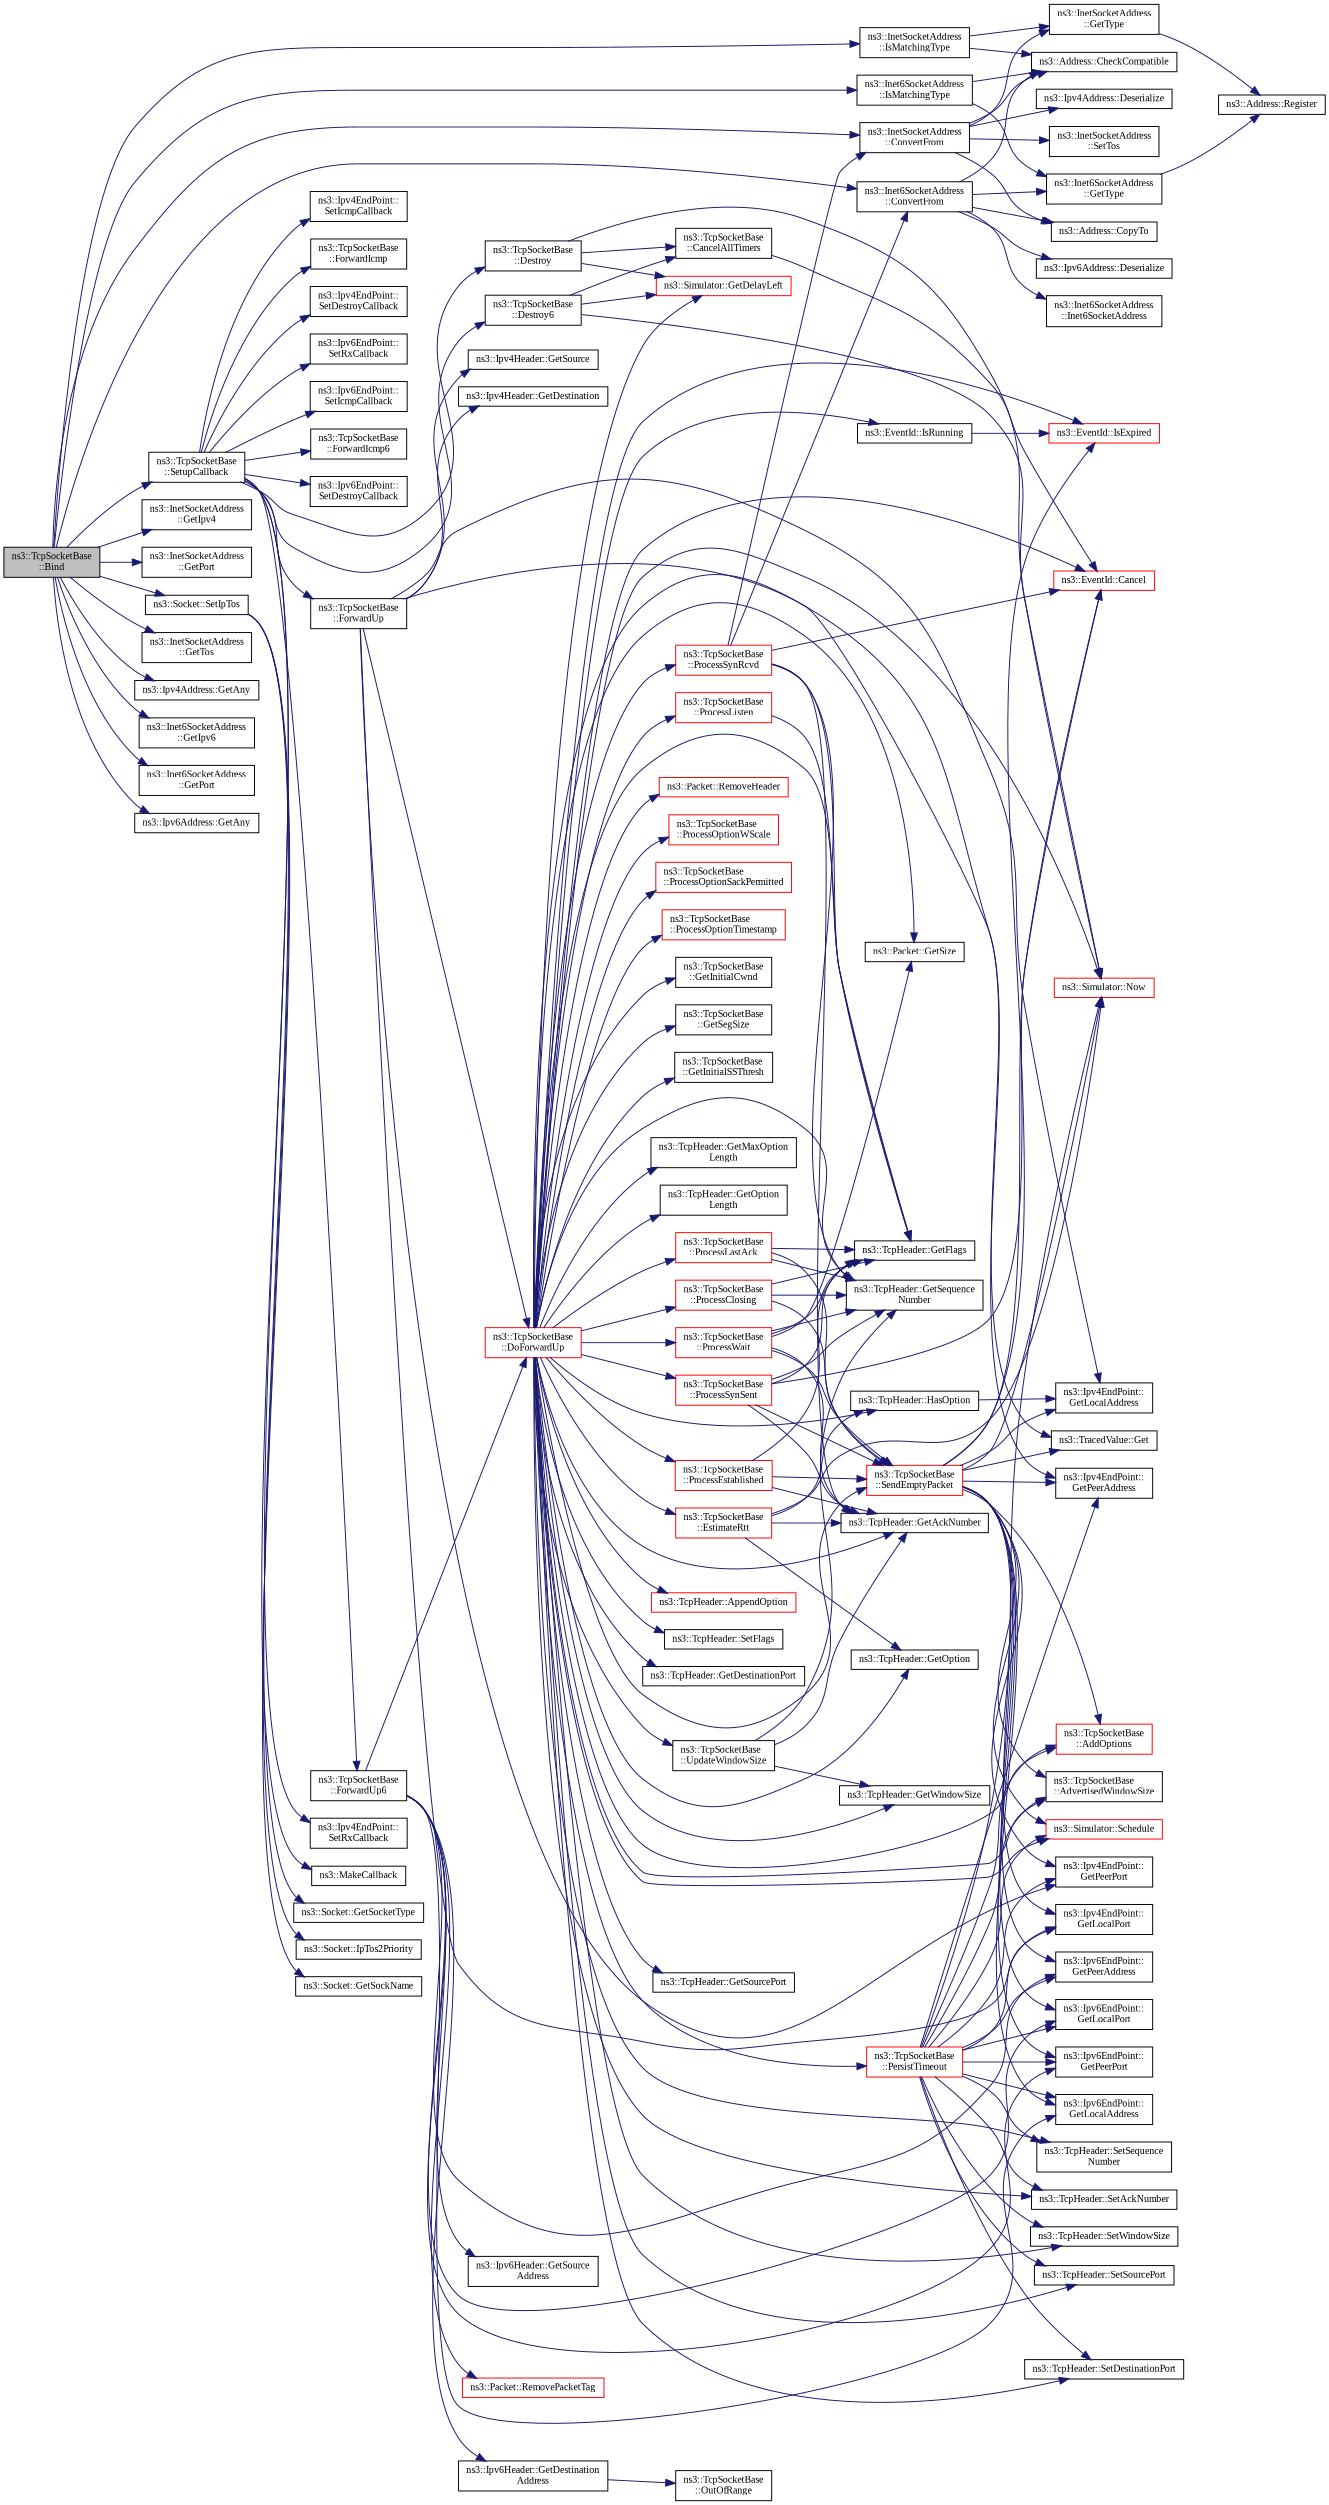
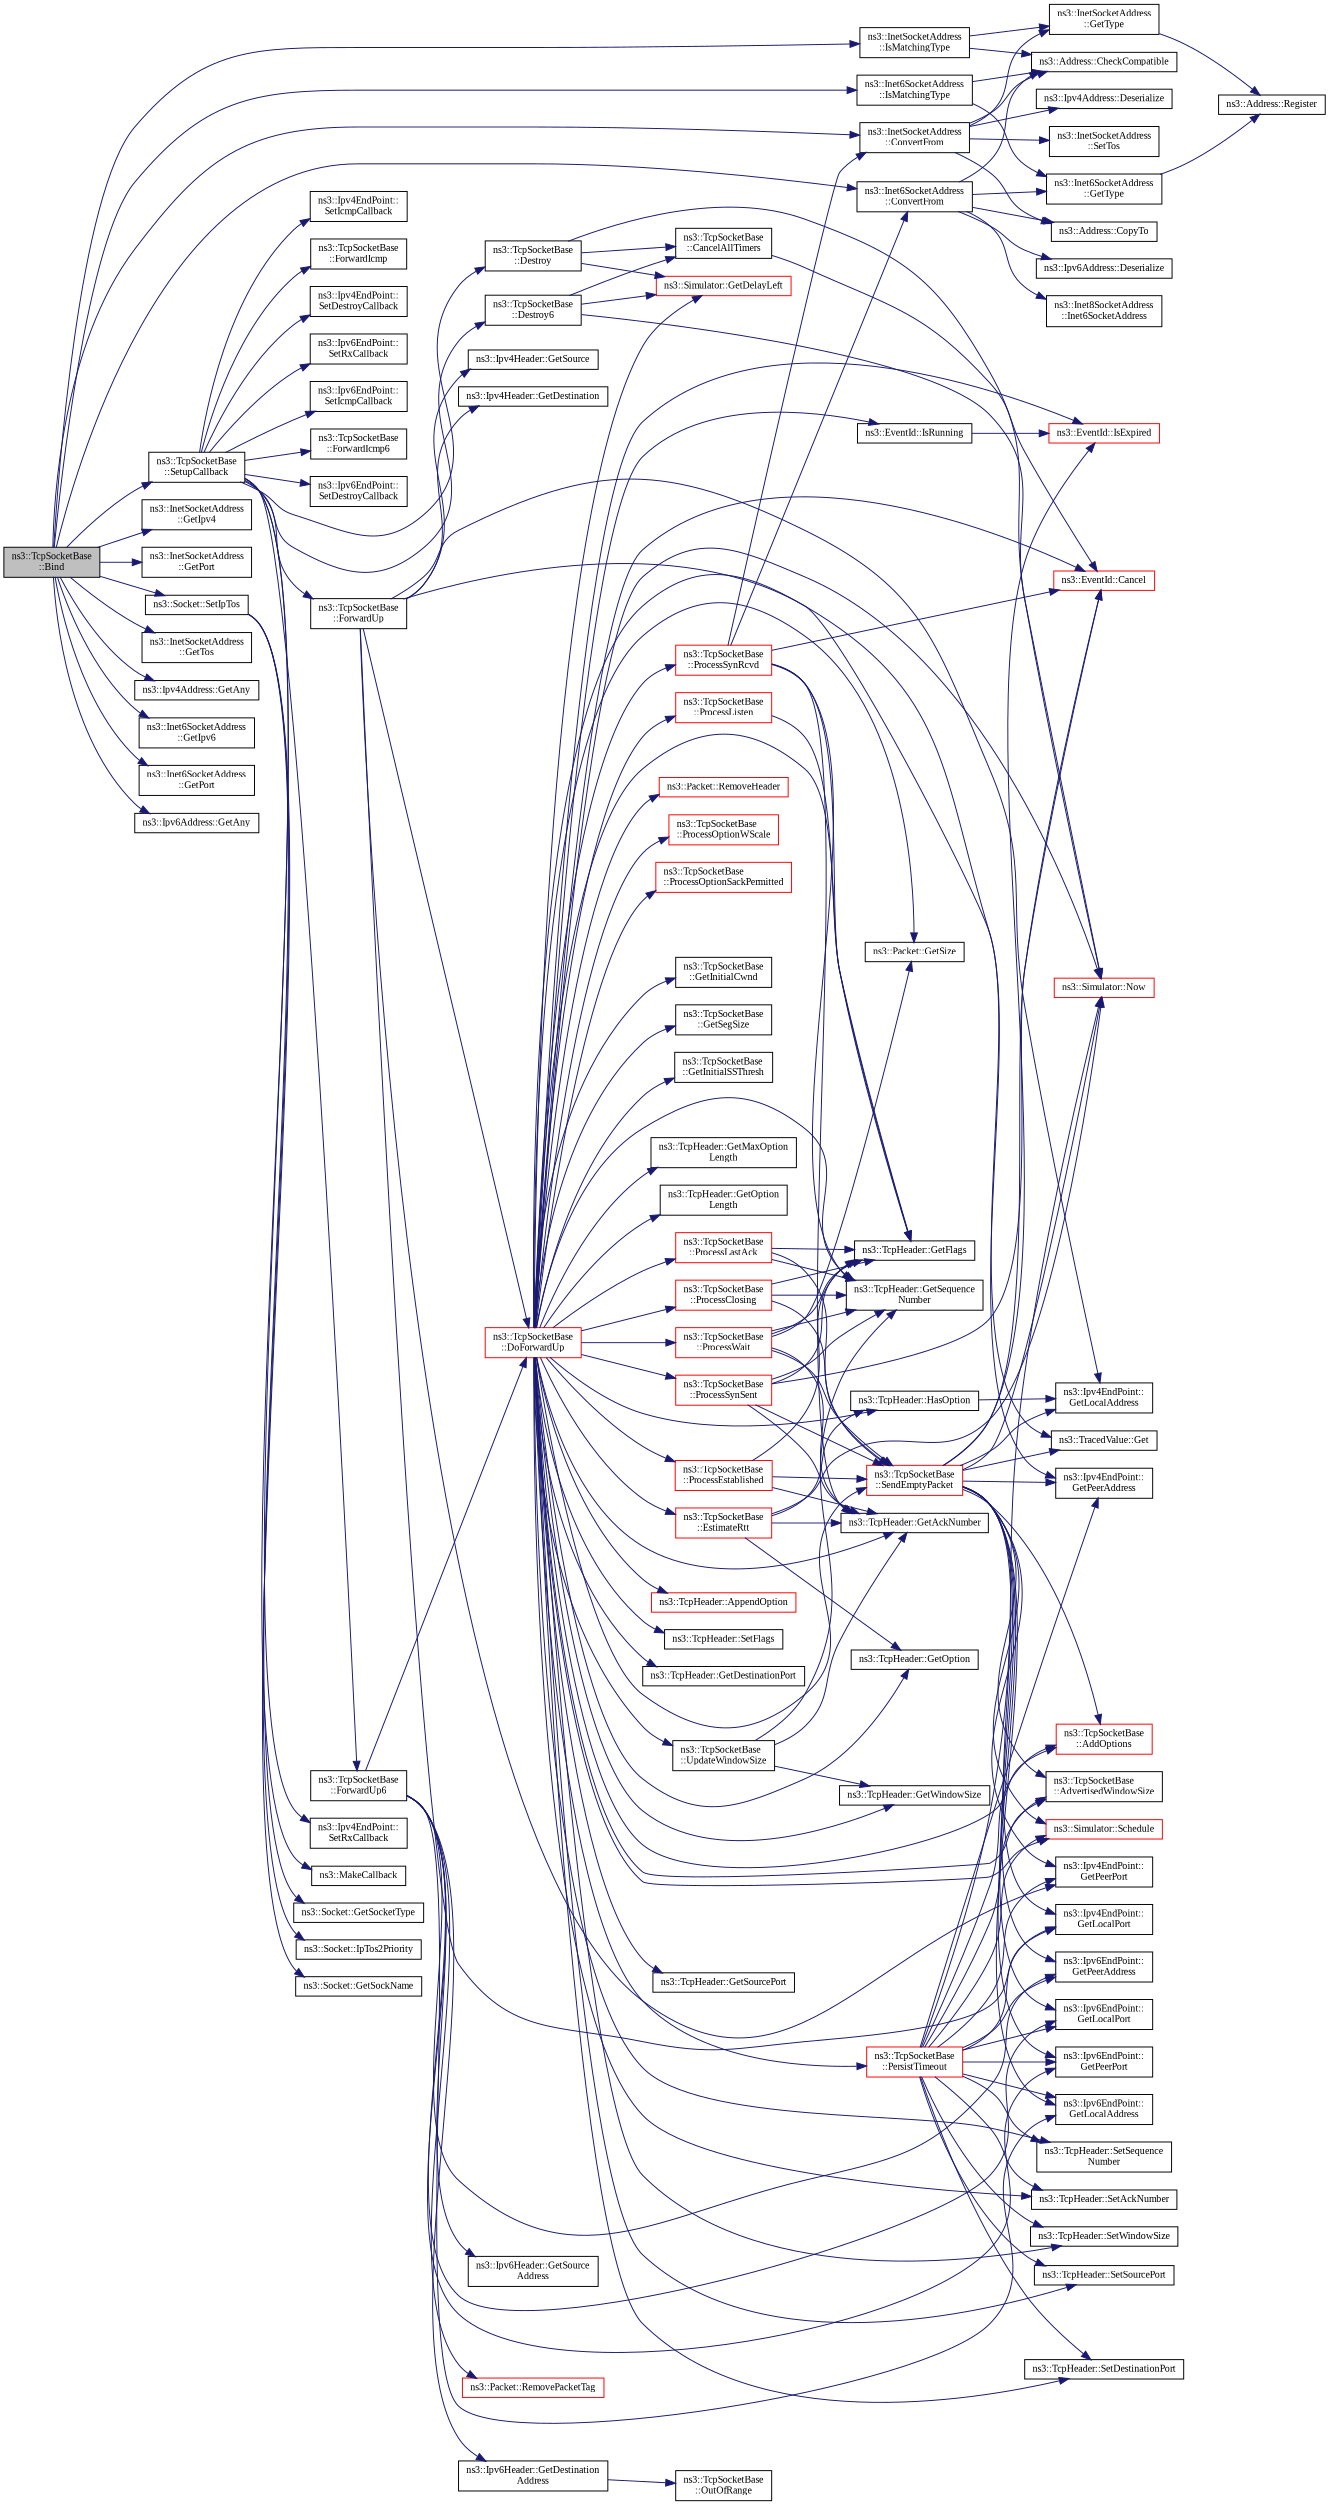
node "ns3::Inet6SocketAddress ::Inet6SocketAddress": label "ns3::Inet6SocketAddress ::Inet6SocketAddress" -> "ns3::Inet8SocketAddress ::Inet6SocketAddress"
node "ns3::TcpSocketBase ::ProcessOptionTimestamp": removed
